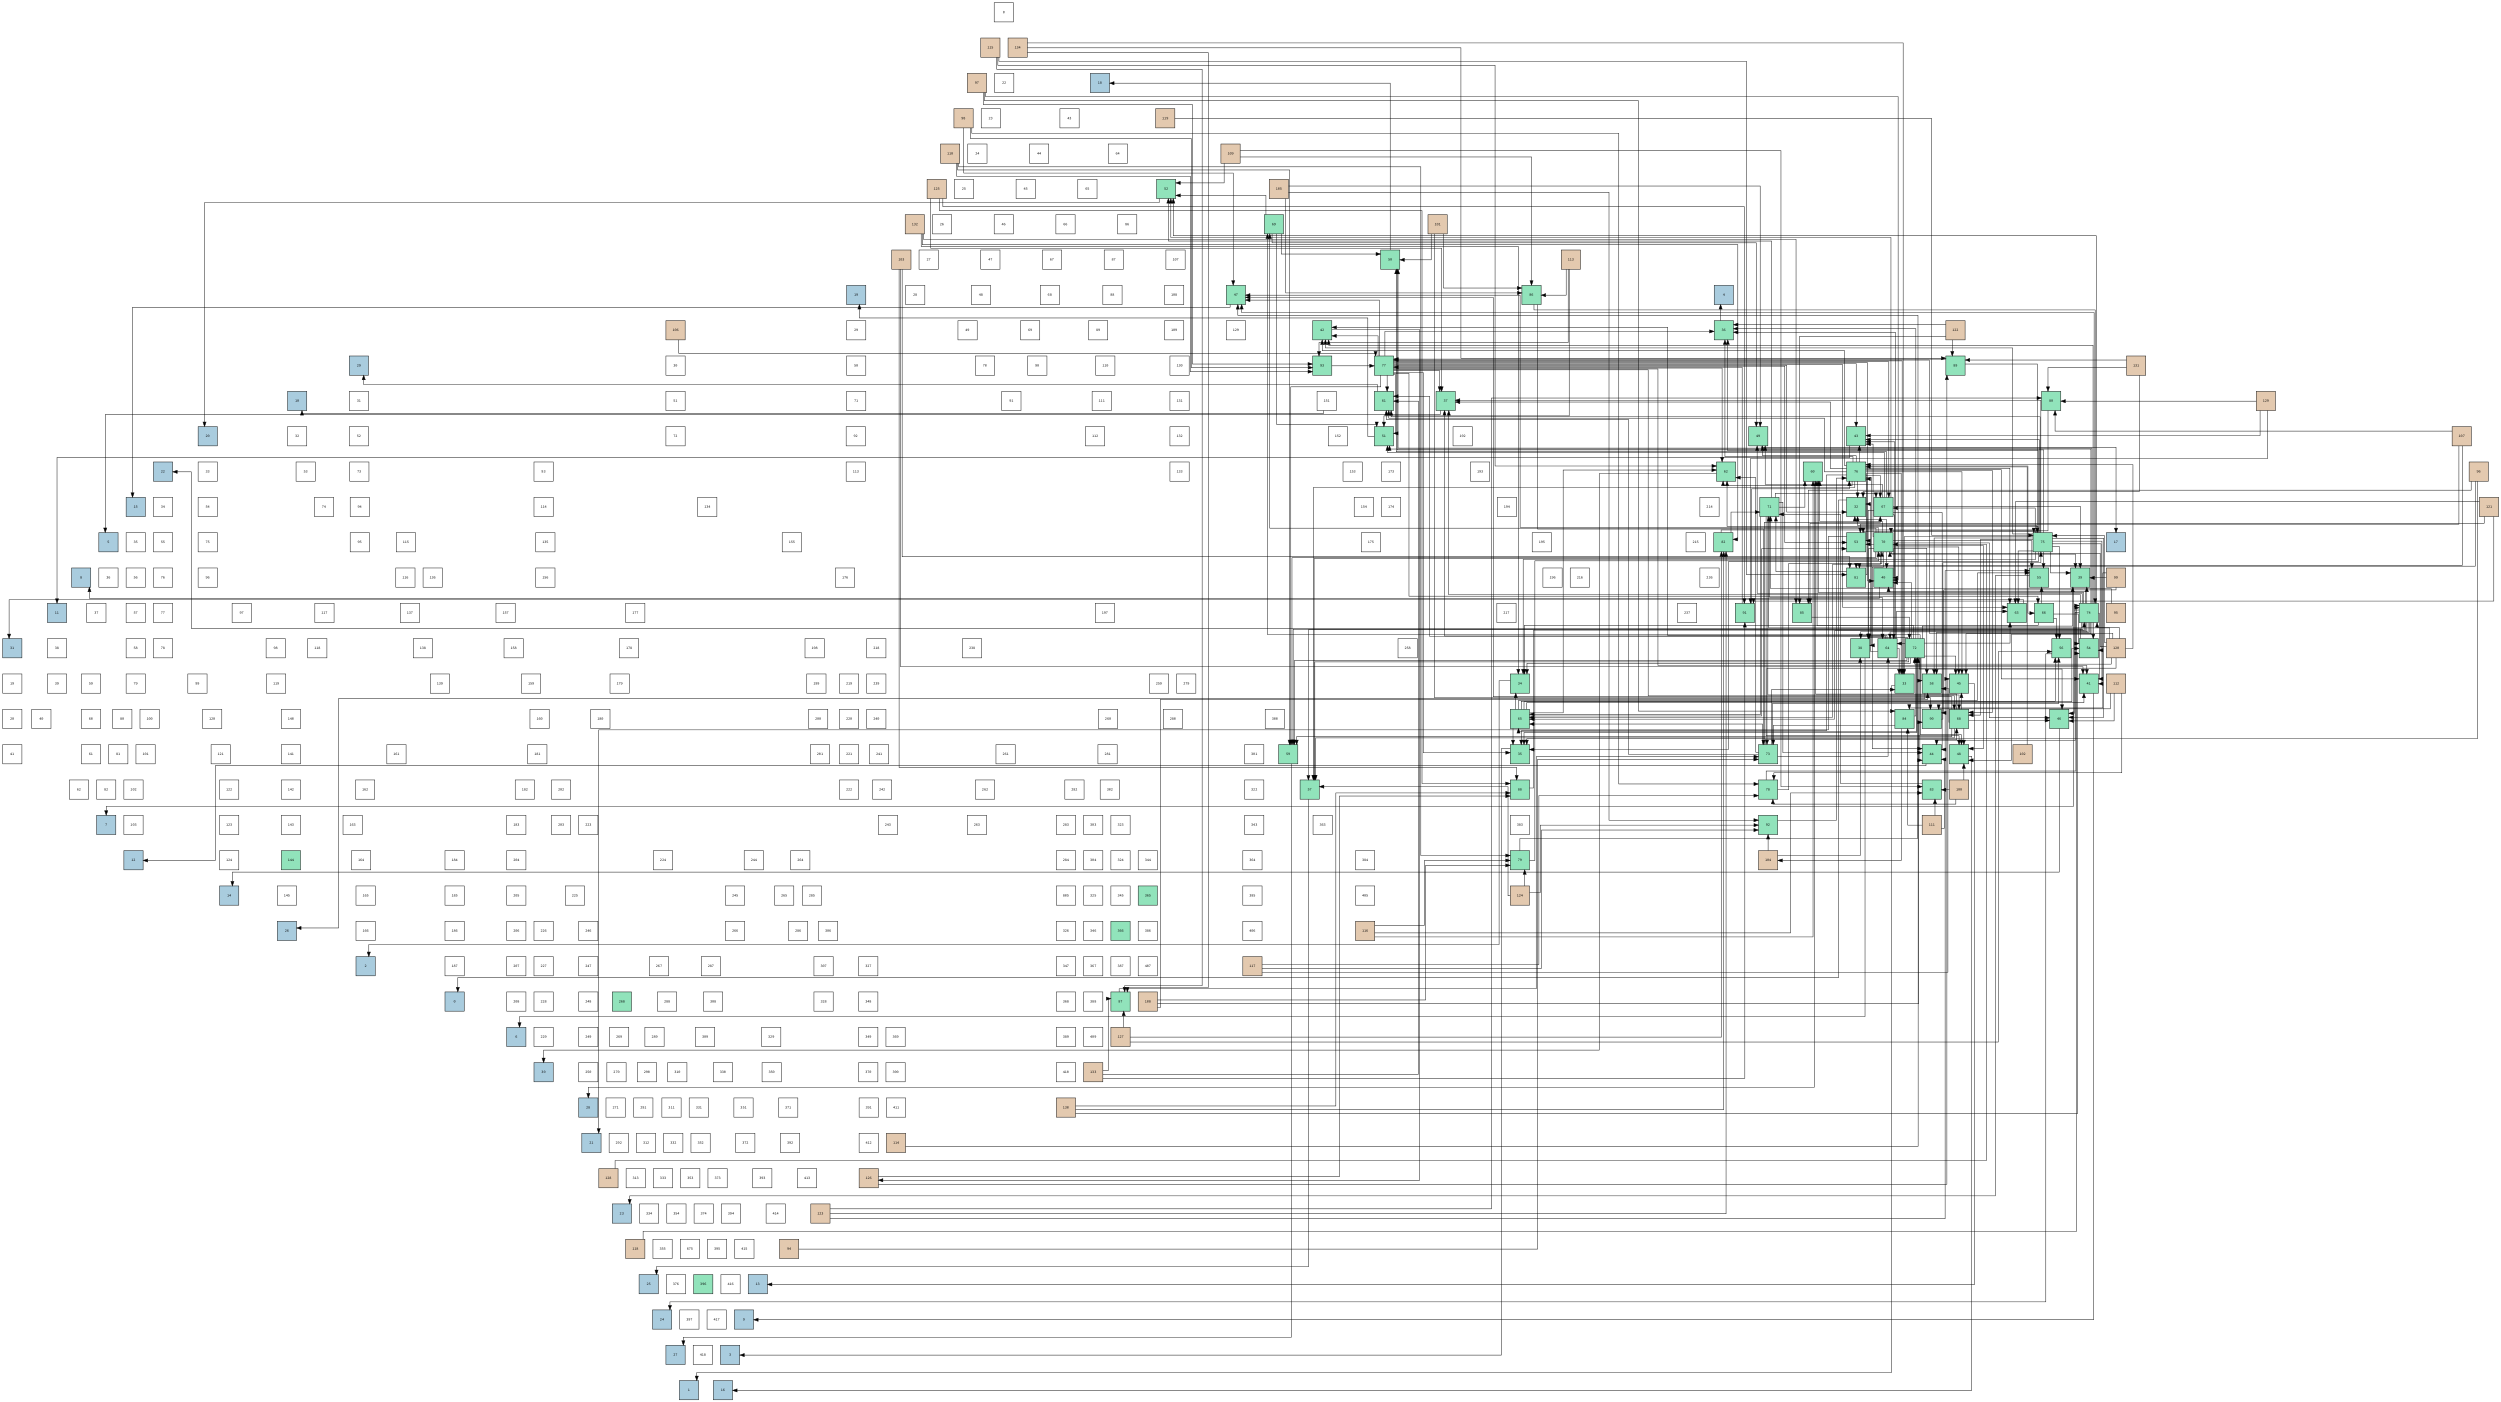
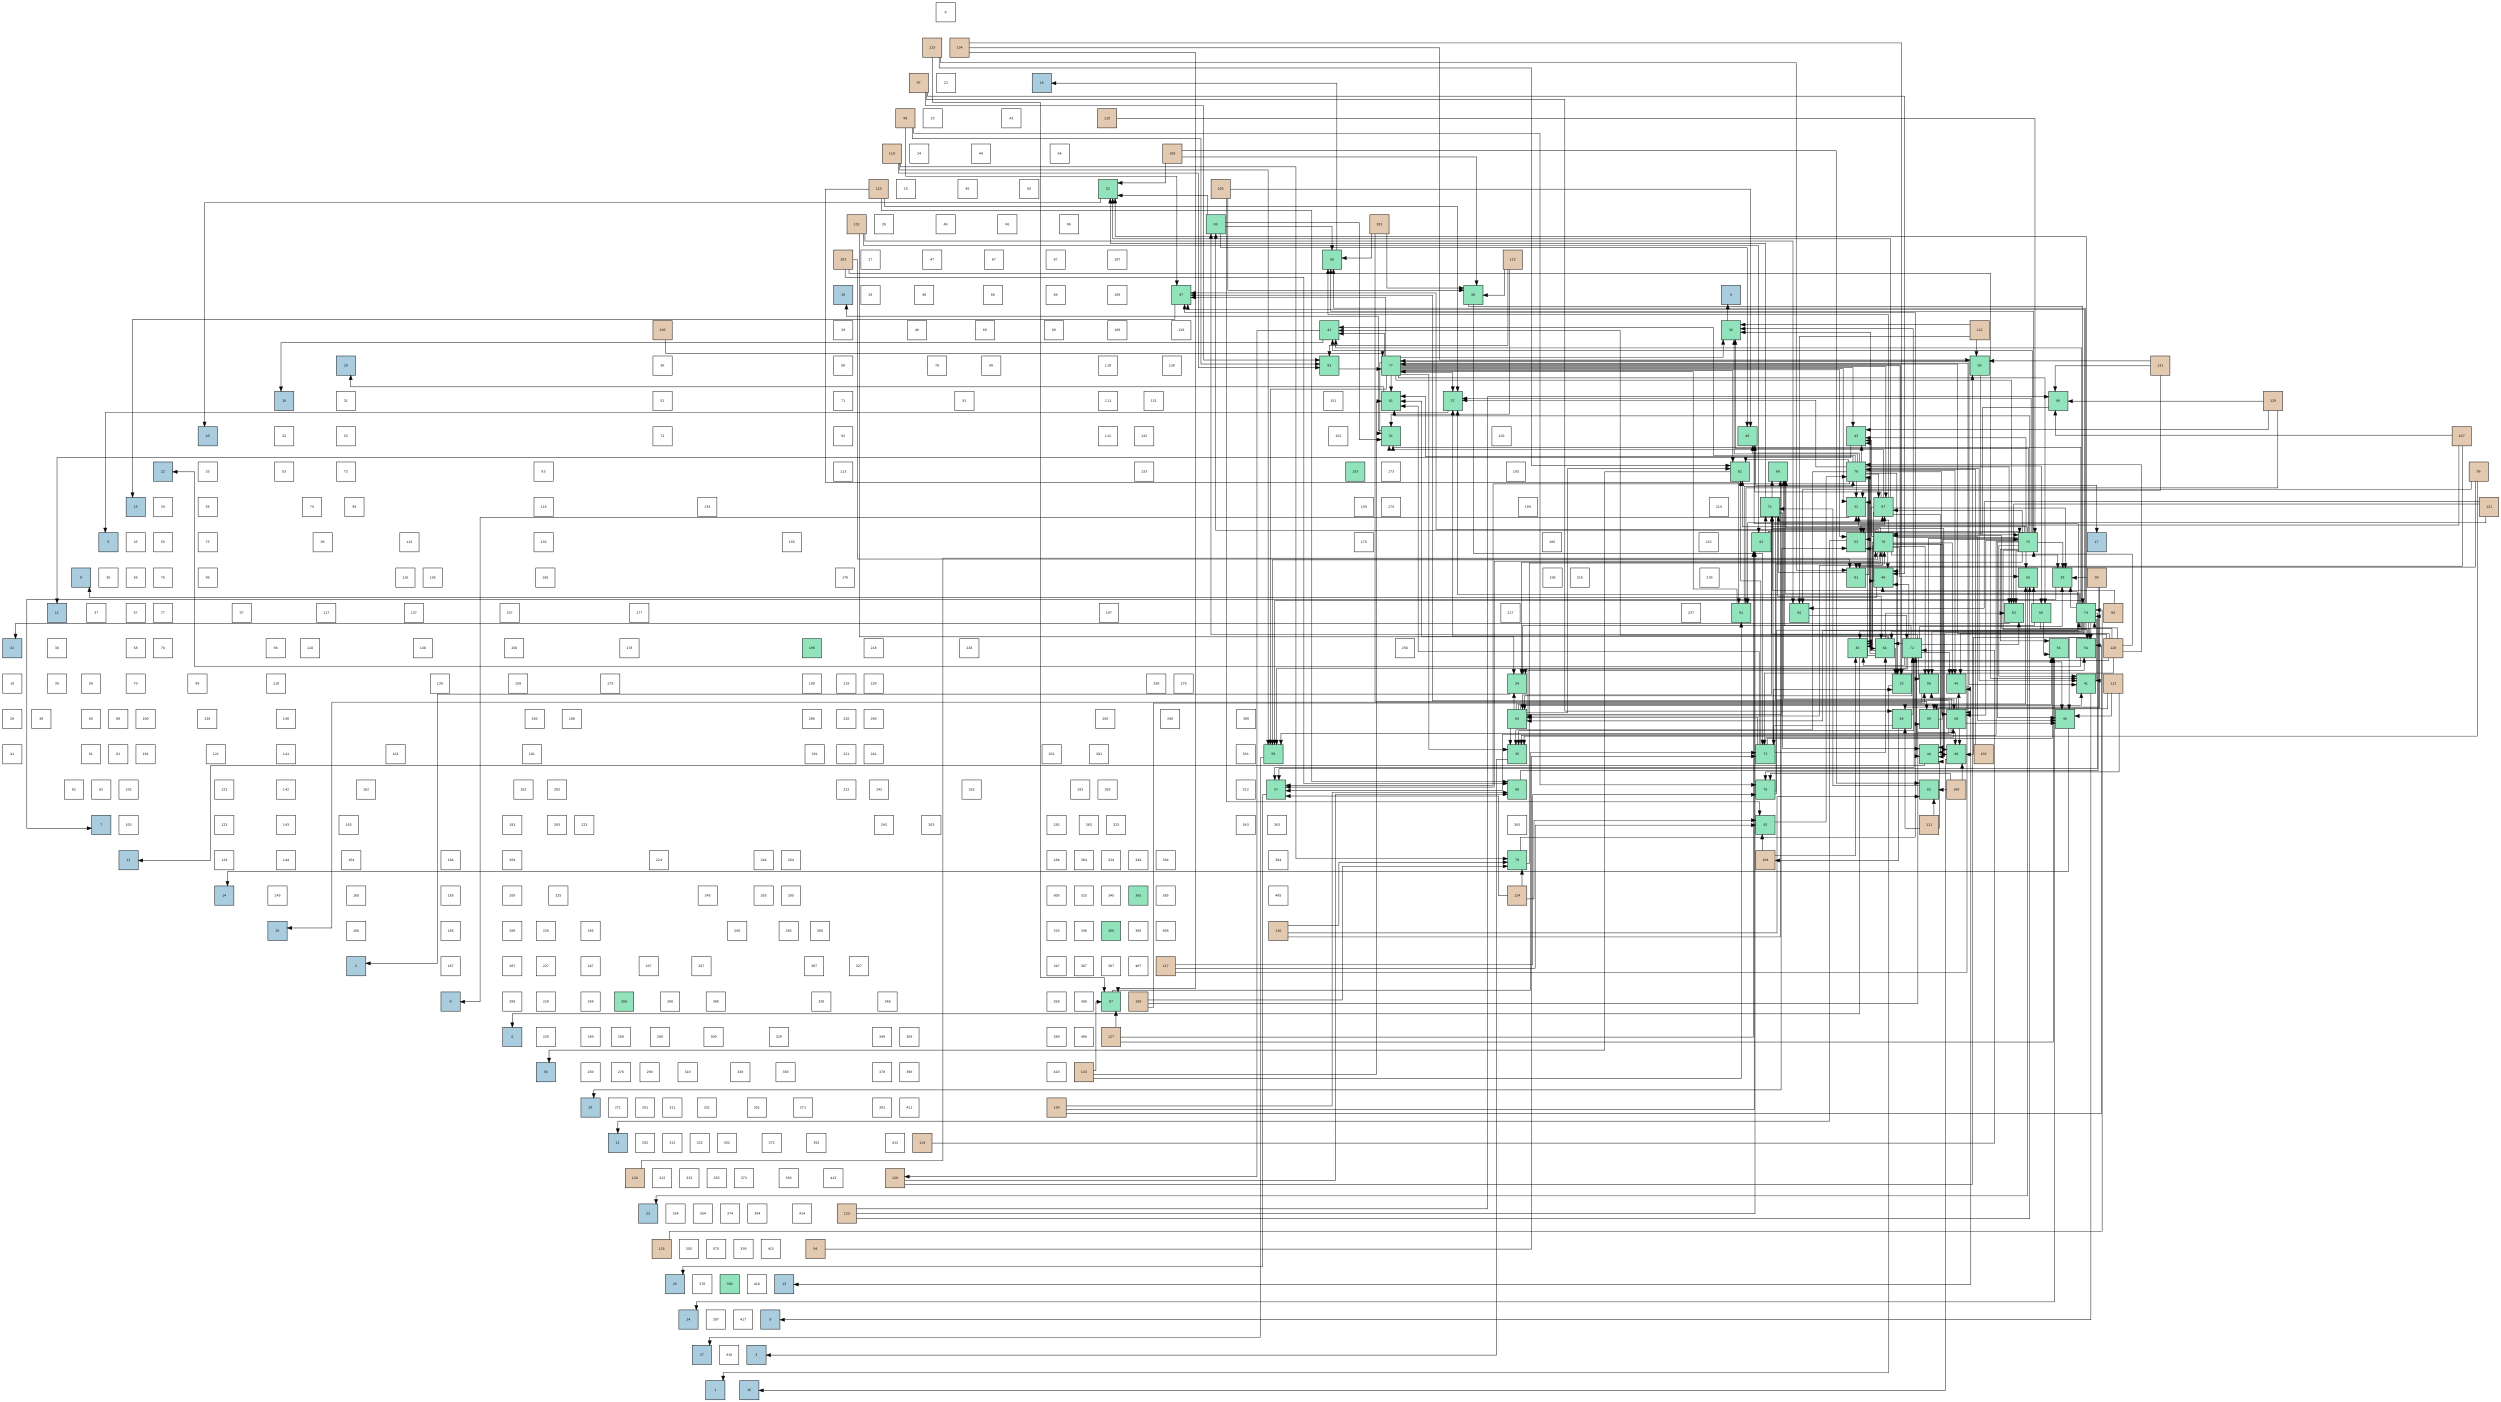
edge "151" -> "10": now "42" -> "10"
node "153": fillcolor #ffffff -> #91e3bb
node "198": fillcolor #ffffff -> #91e3bb
node "144": fillcolor #91e3bb -> #ffffff
